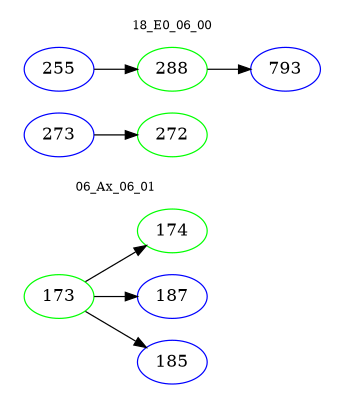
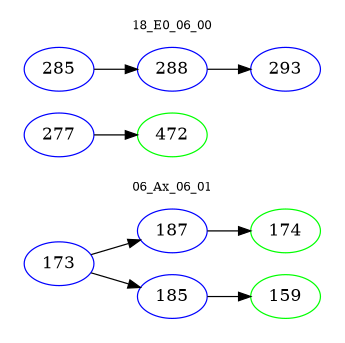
node "255": label "255" -> "285"
node "288": color green -> blue
node "793": label "793" -> "293"
node "273": label "273" -> "277"
node "272": label "272" -> "472"
edge "173" -> "174": now "187" -> "174"
node "173": color green -> blue
node "159": added
